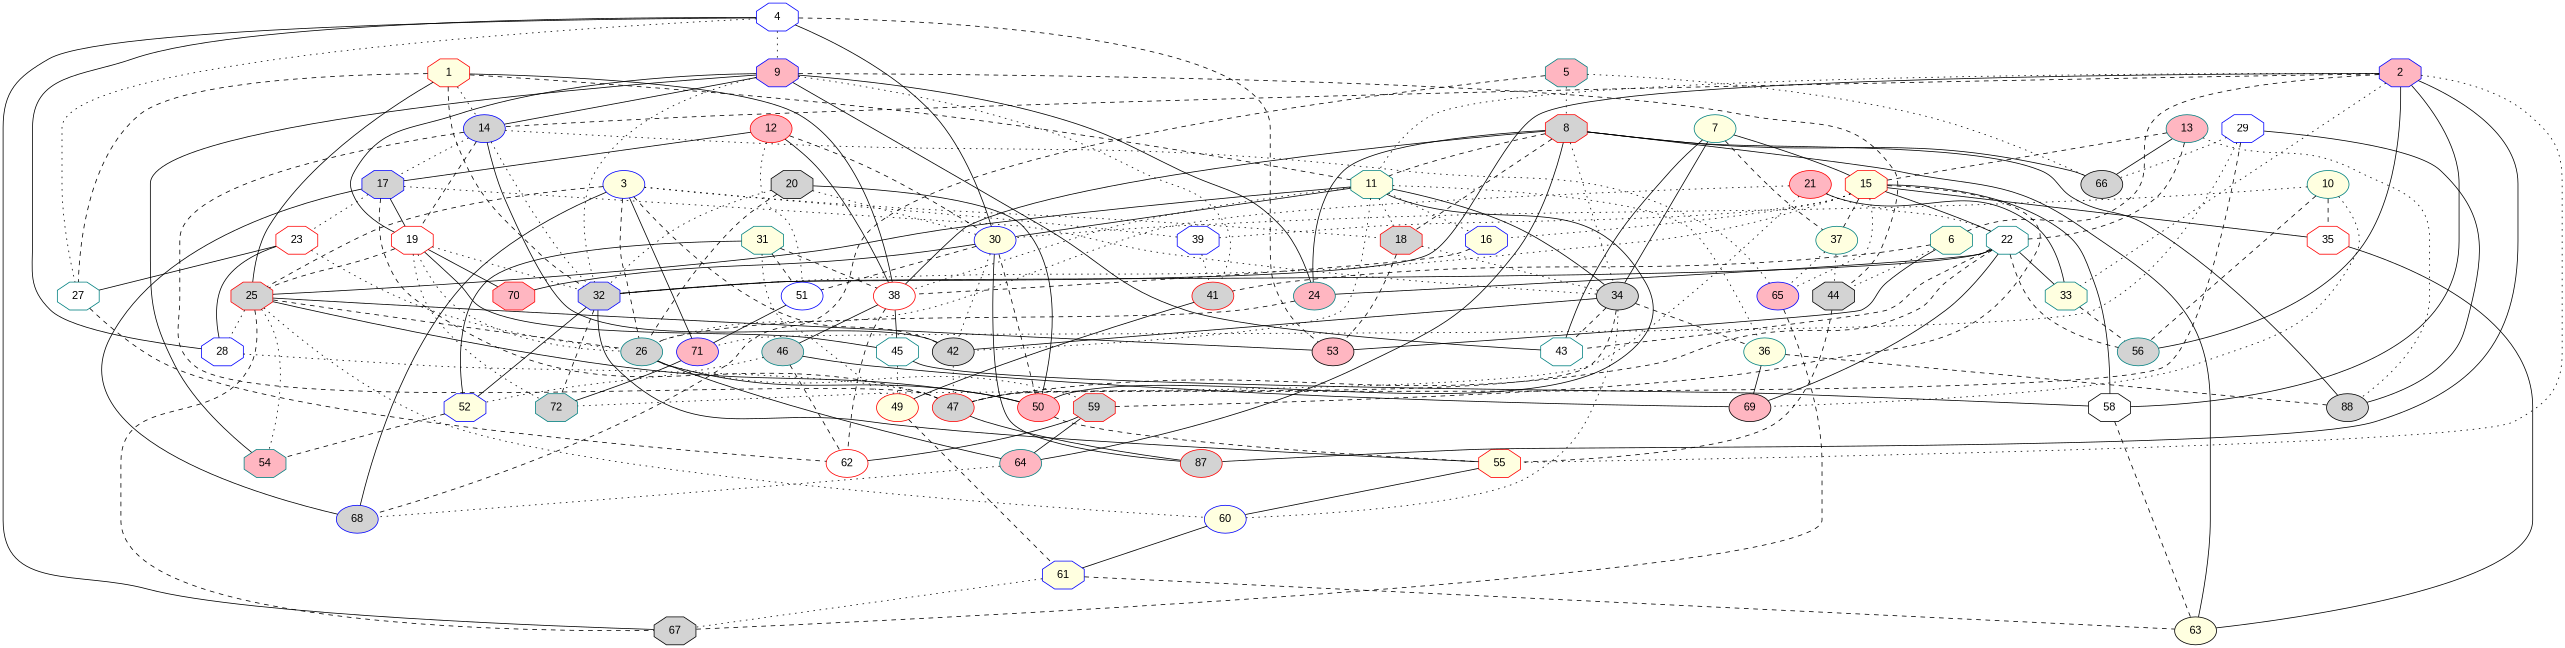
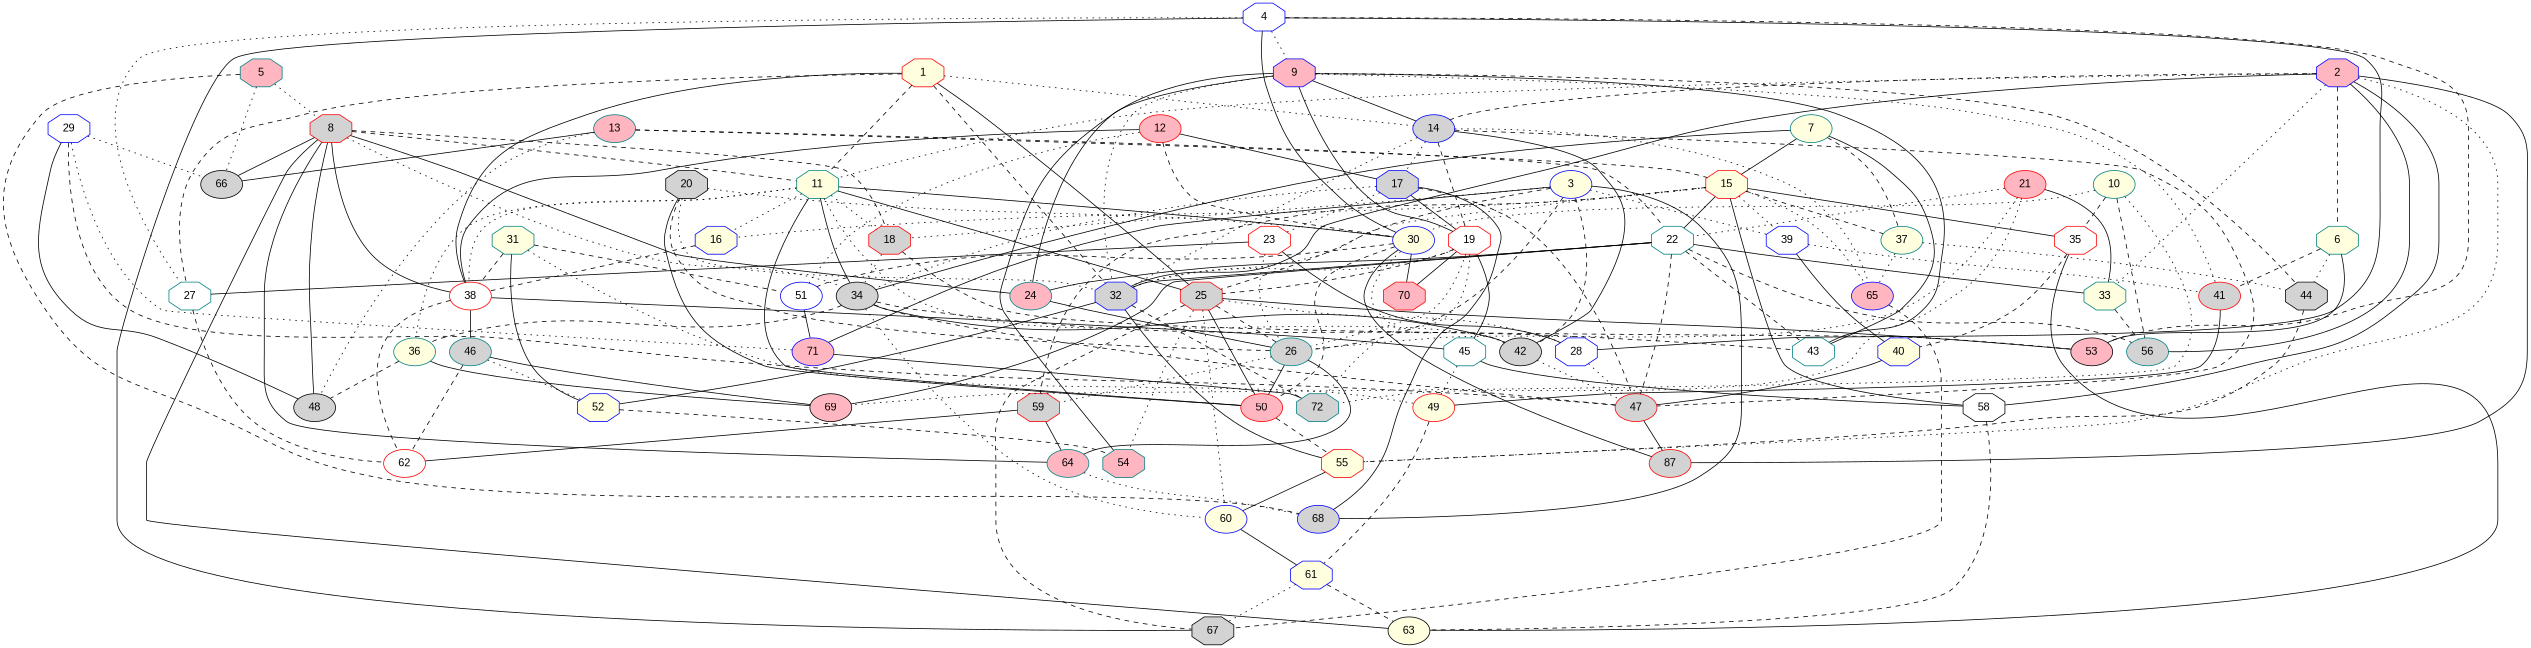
edge "24" -- "26": style dashed -> solid
node "40": added
node "88": label "88" -> "48"
